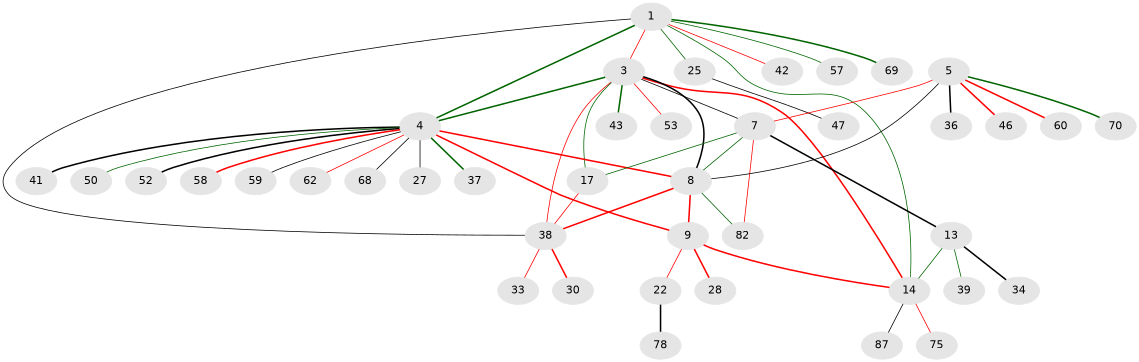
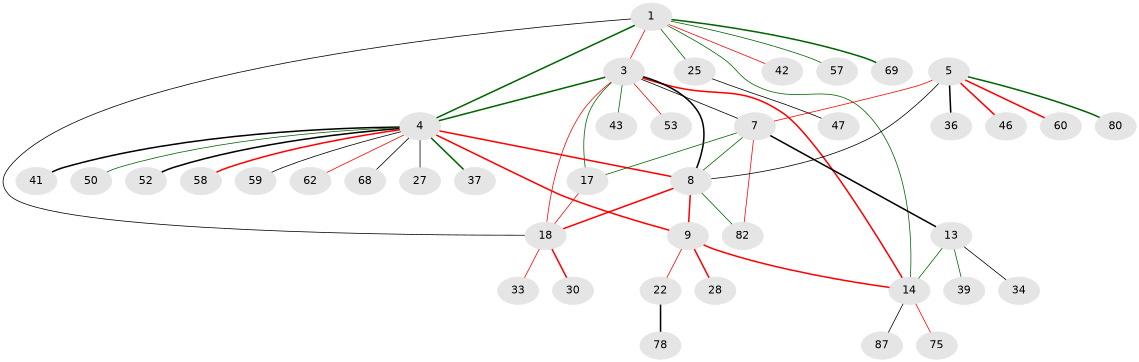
edge "3" -- "43": style bold -> solid
node "70": label "70" -> "80"
node "38": label "38" -> "18"
edge "13" -- "34": style bold -> solid
